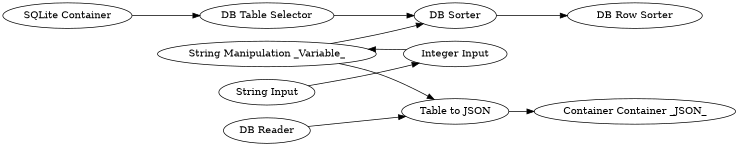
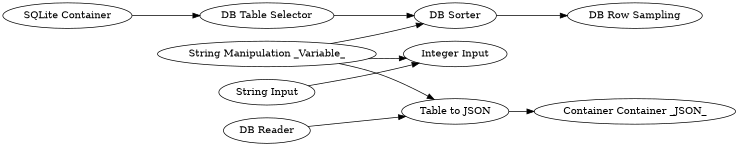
node "DB Row Sorter": label "DB Row Sorter" -> "DB Row Sampling"
edge "Integer Input" -> "String Manipulation _Variable_": reversed
